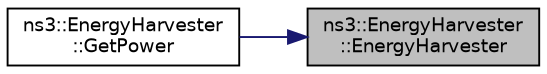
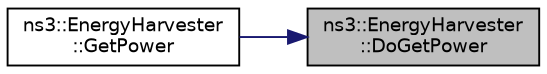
node "ns3::EnergyHarvester ::EnergyHarvester": label "ns3::EnergyHarvester ::EnergyHarvester" -> "ns3::EnergyHarvester ::DoGetPower"
